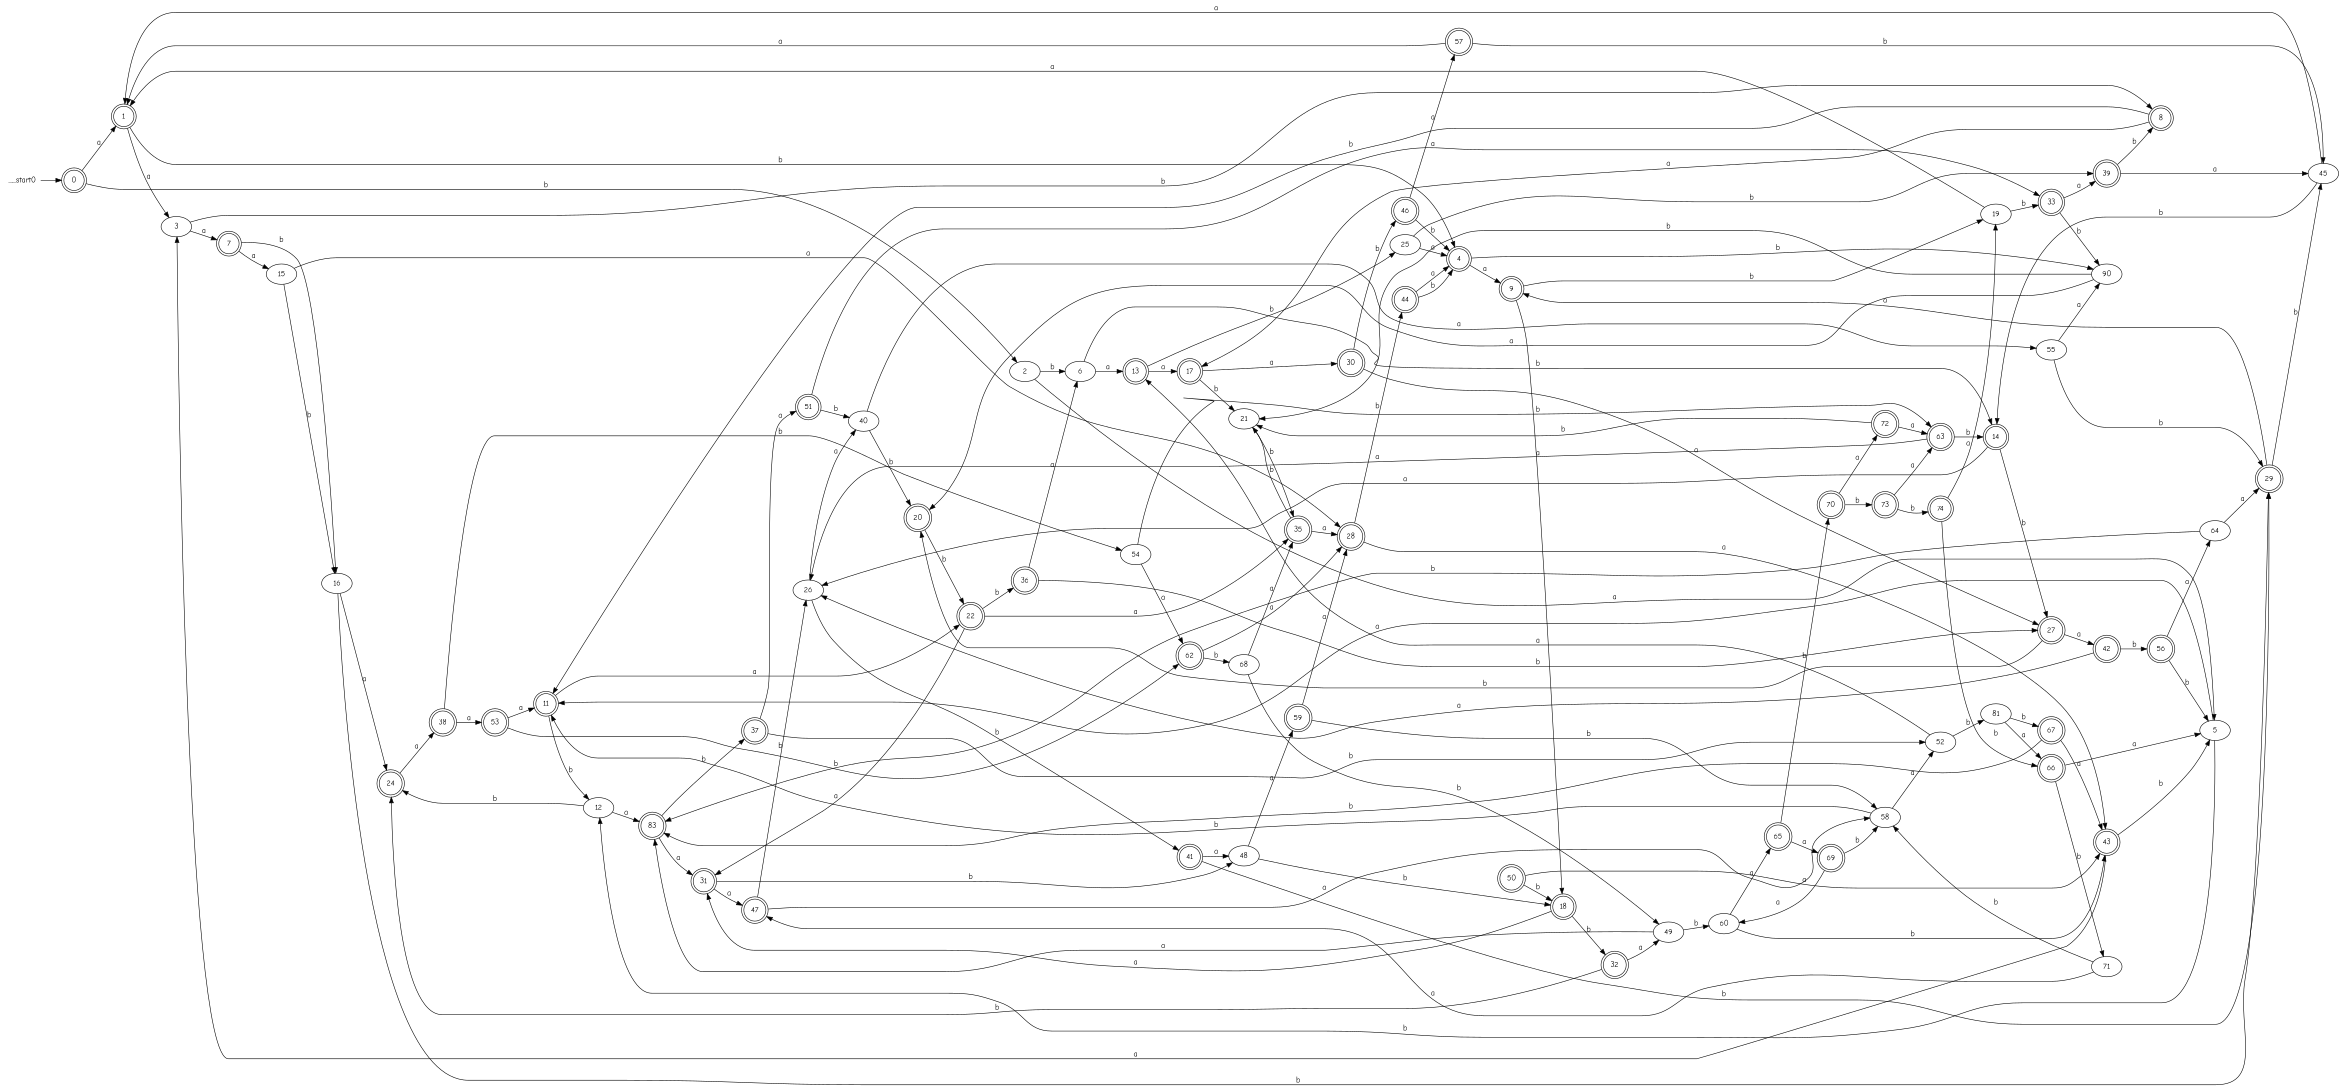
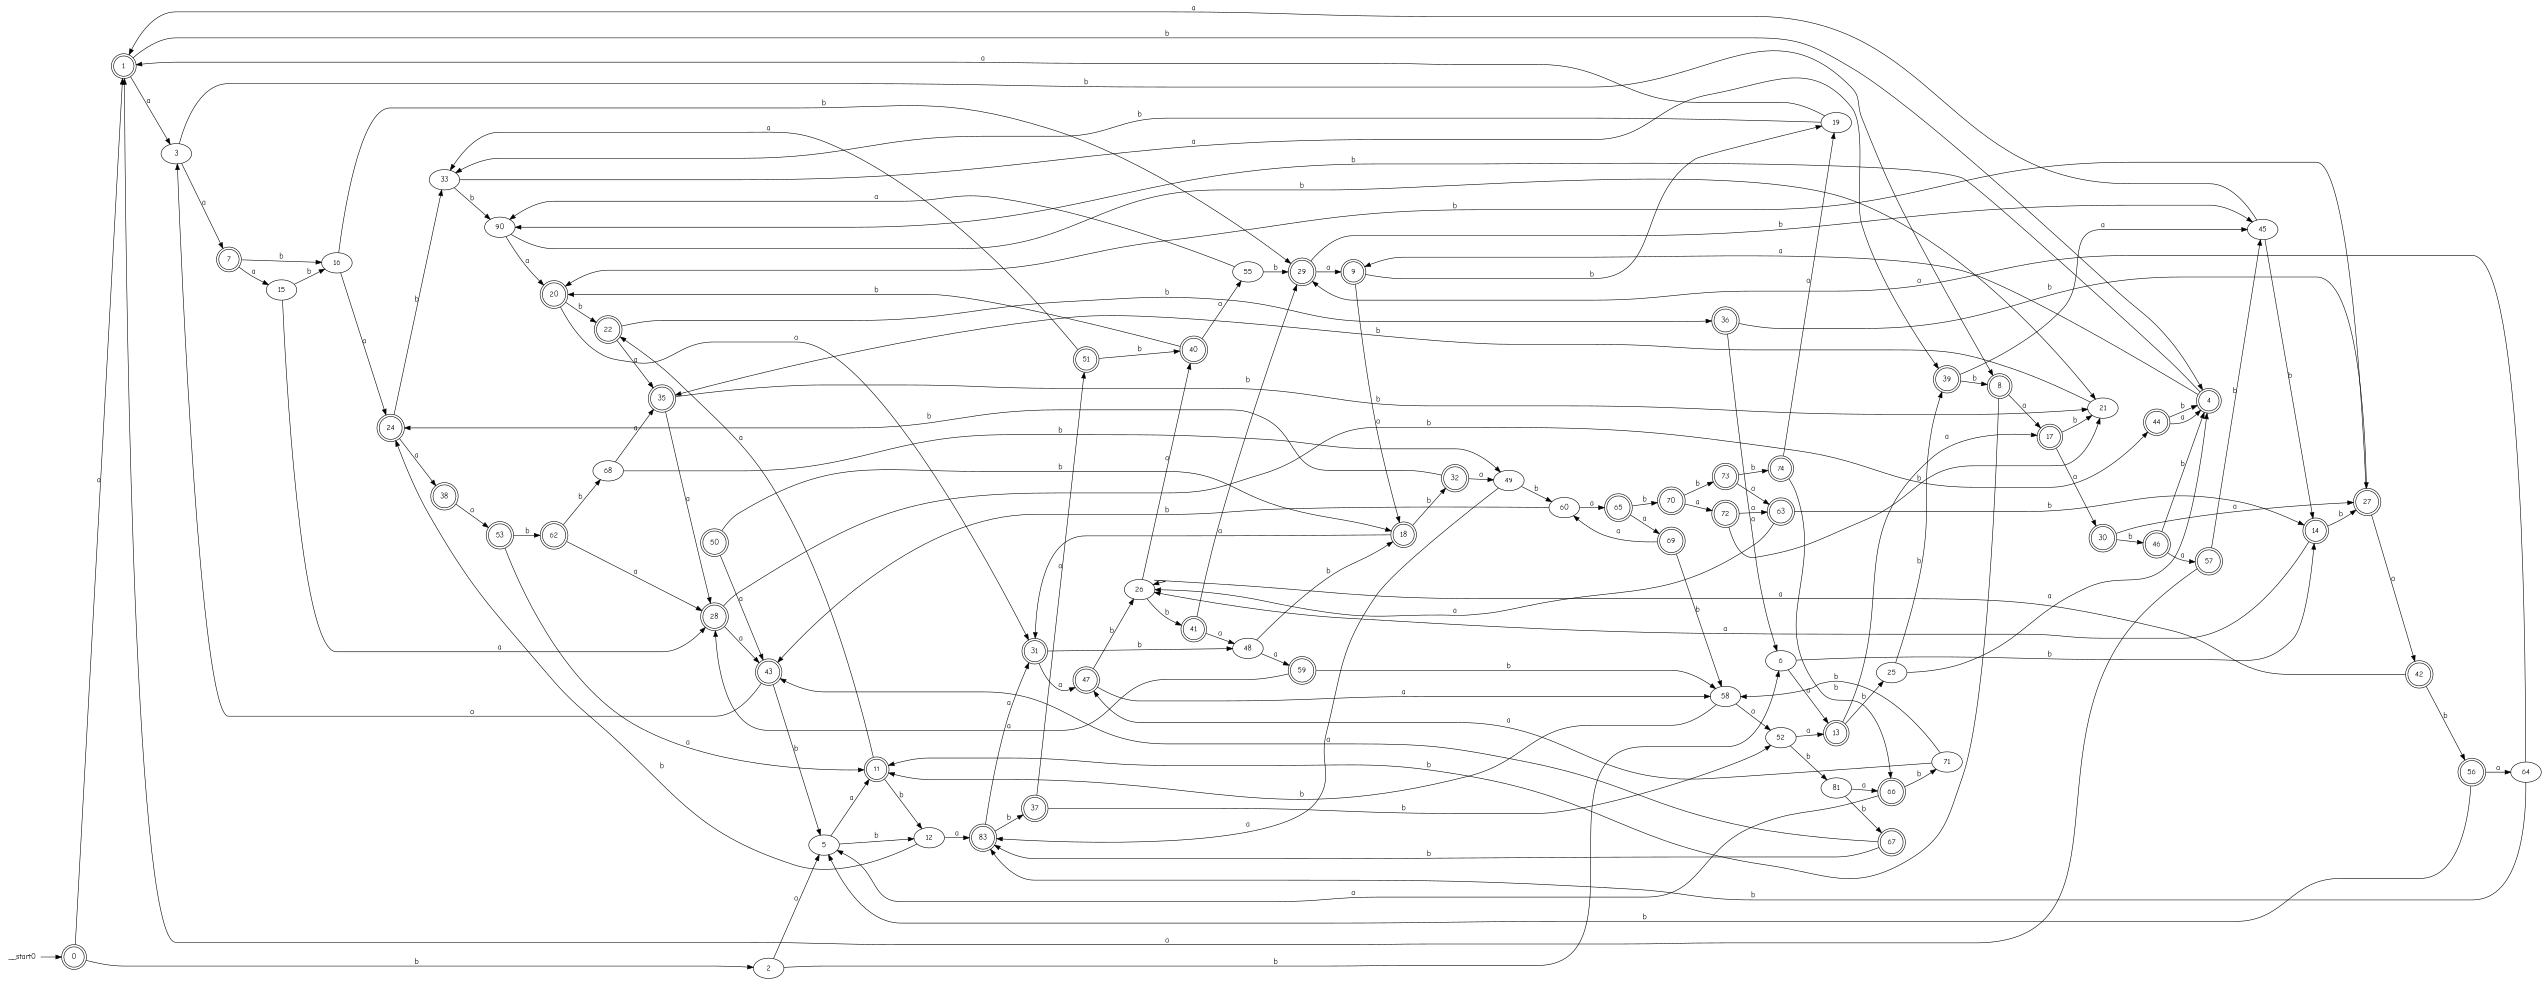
node "33": shape doublecircle -> ellipse
edge "24" -> "33": added, label "b"
node "40": shape ellipse -> doublecircle
node "54": removed
edge "22" -> "31": now "20" -> "31"
